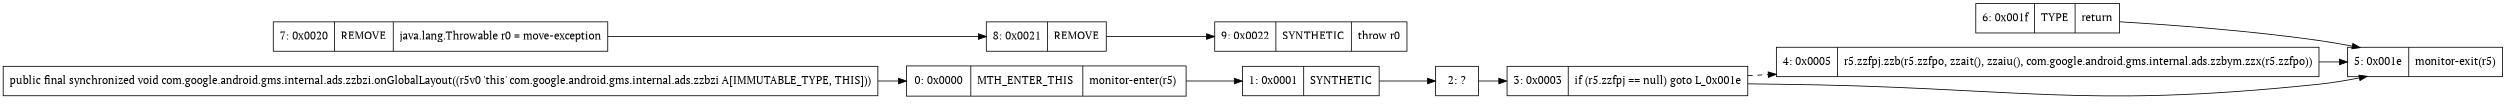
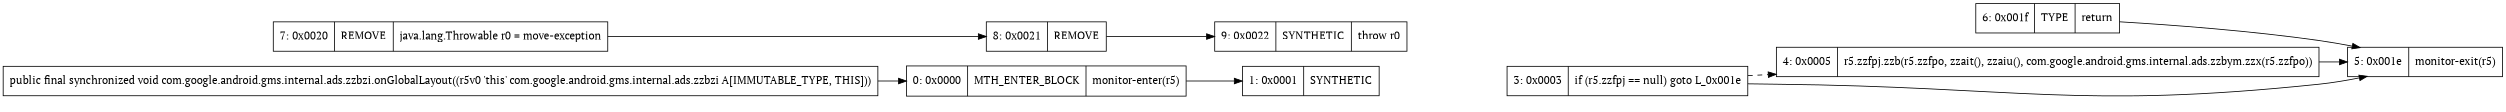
node "0: 0x0000": text "MTH_ENTER_THIS" -> "MTH_ENTER_BLOCK"
node "2: ?": removed
